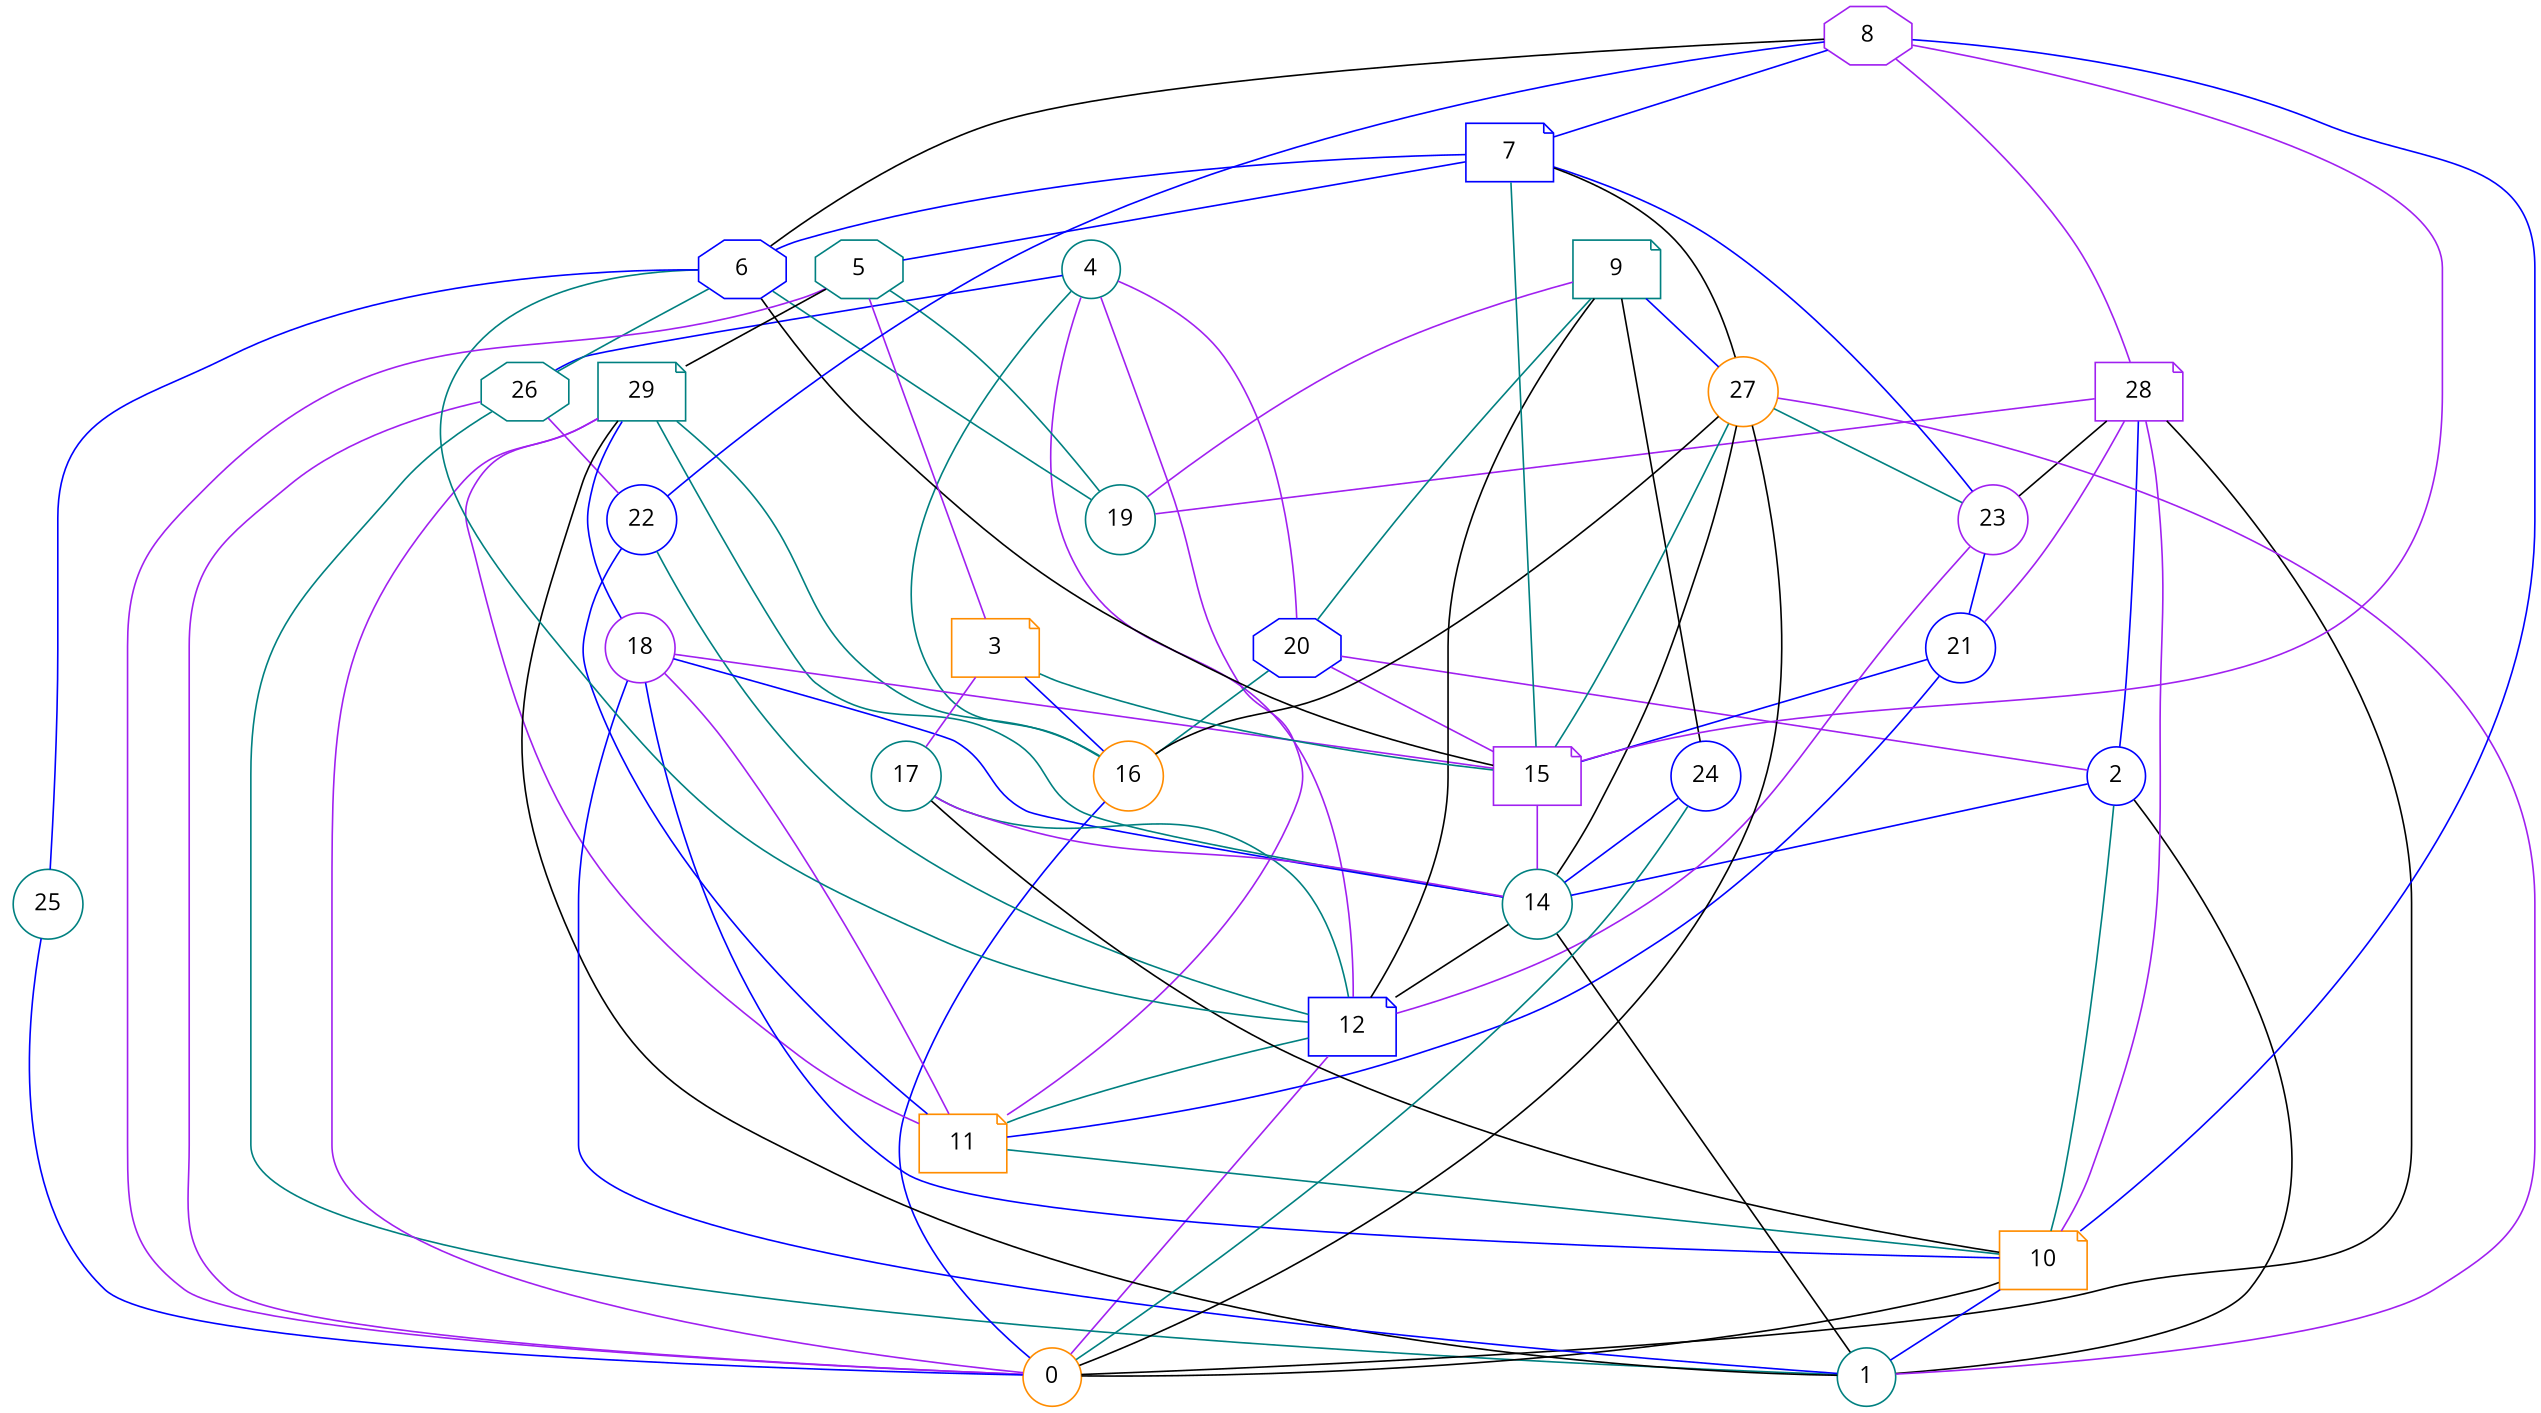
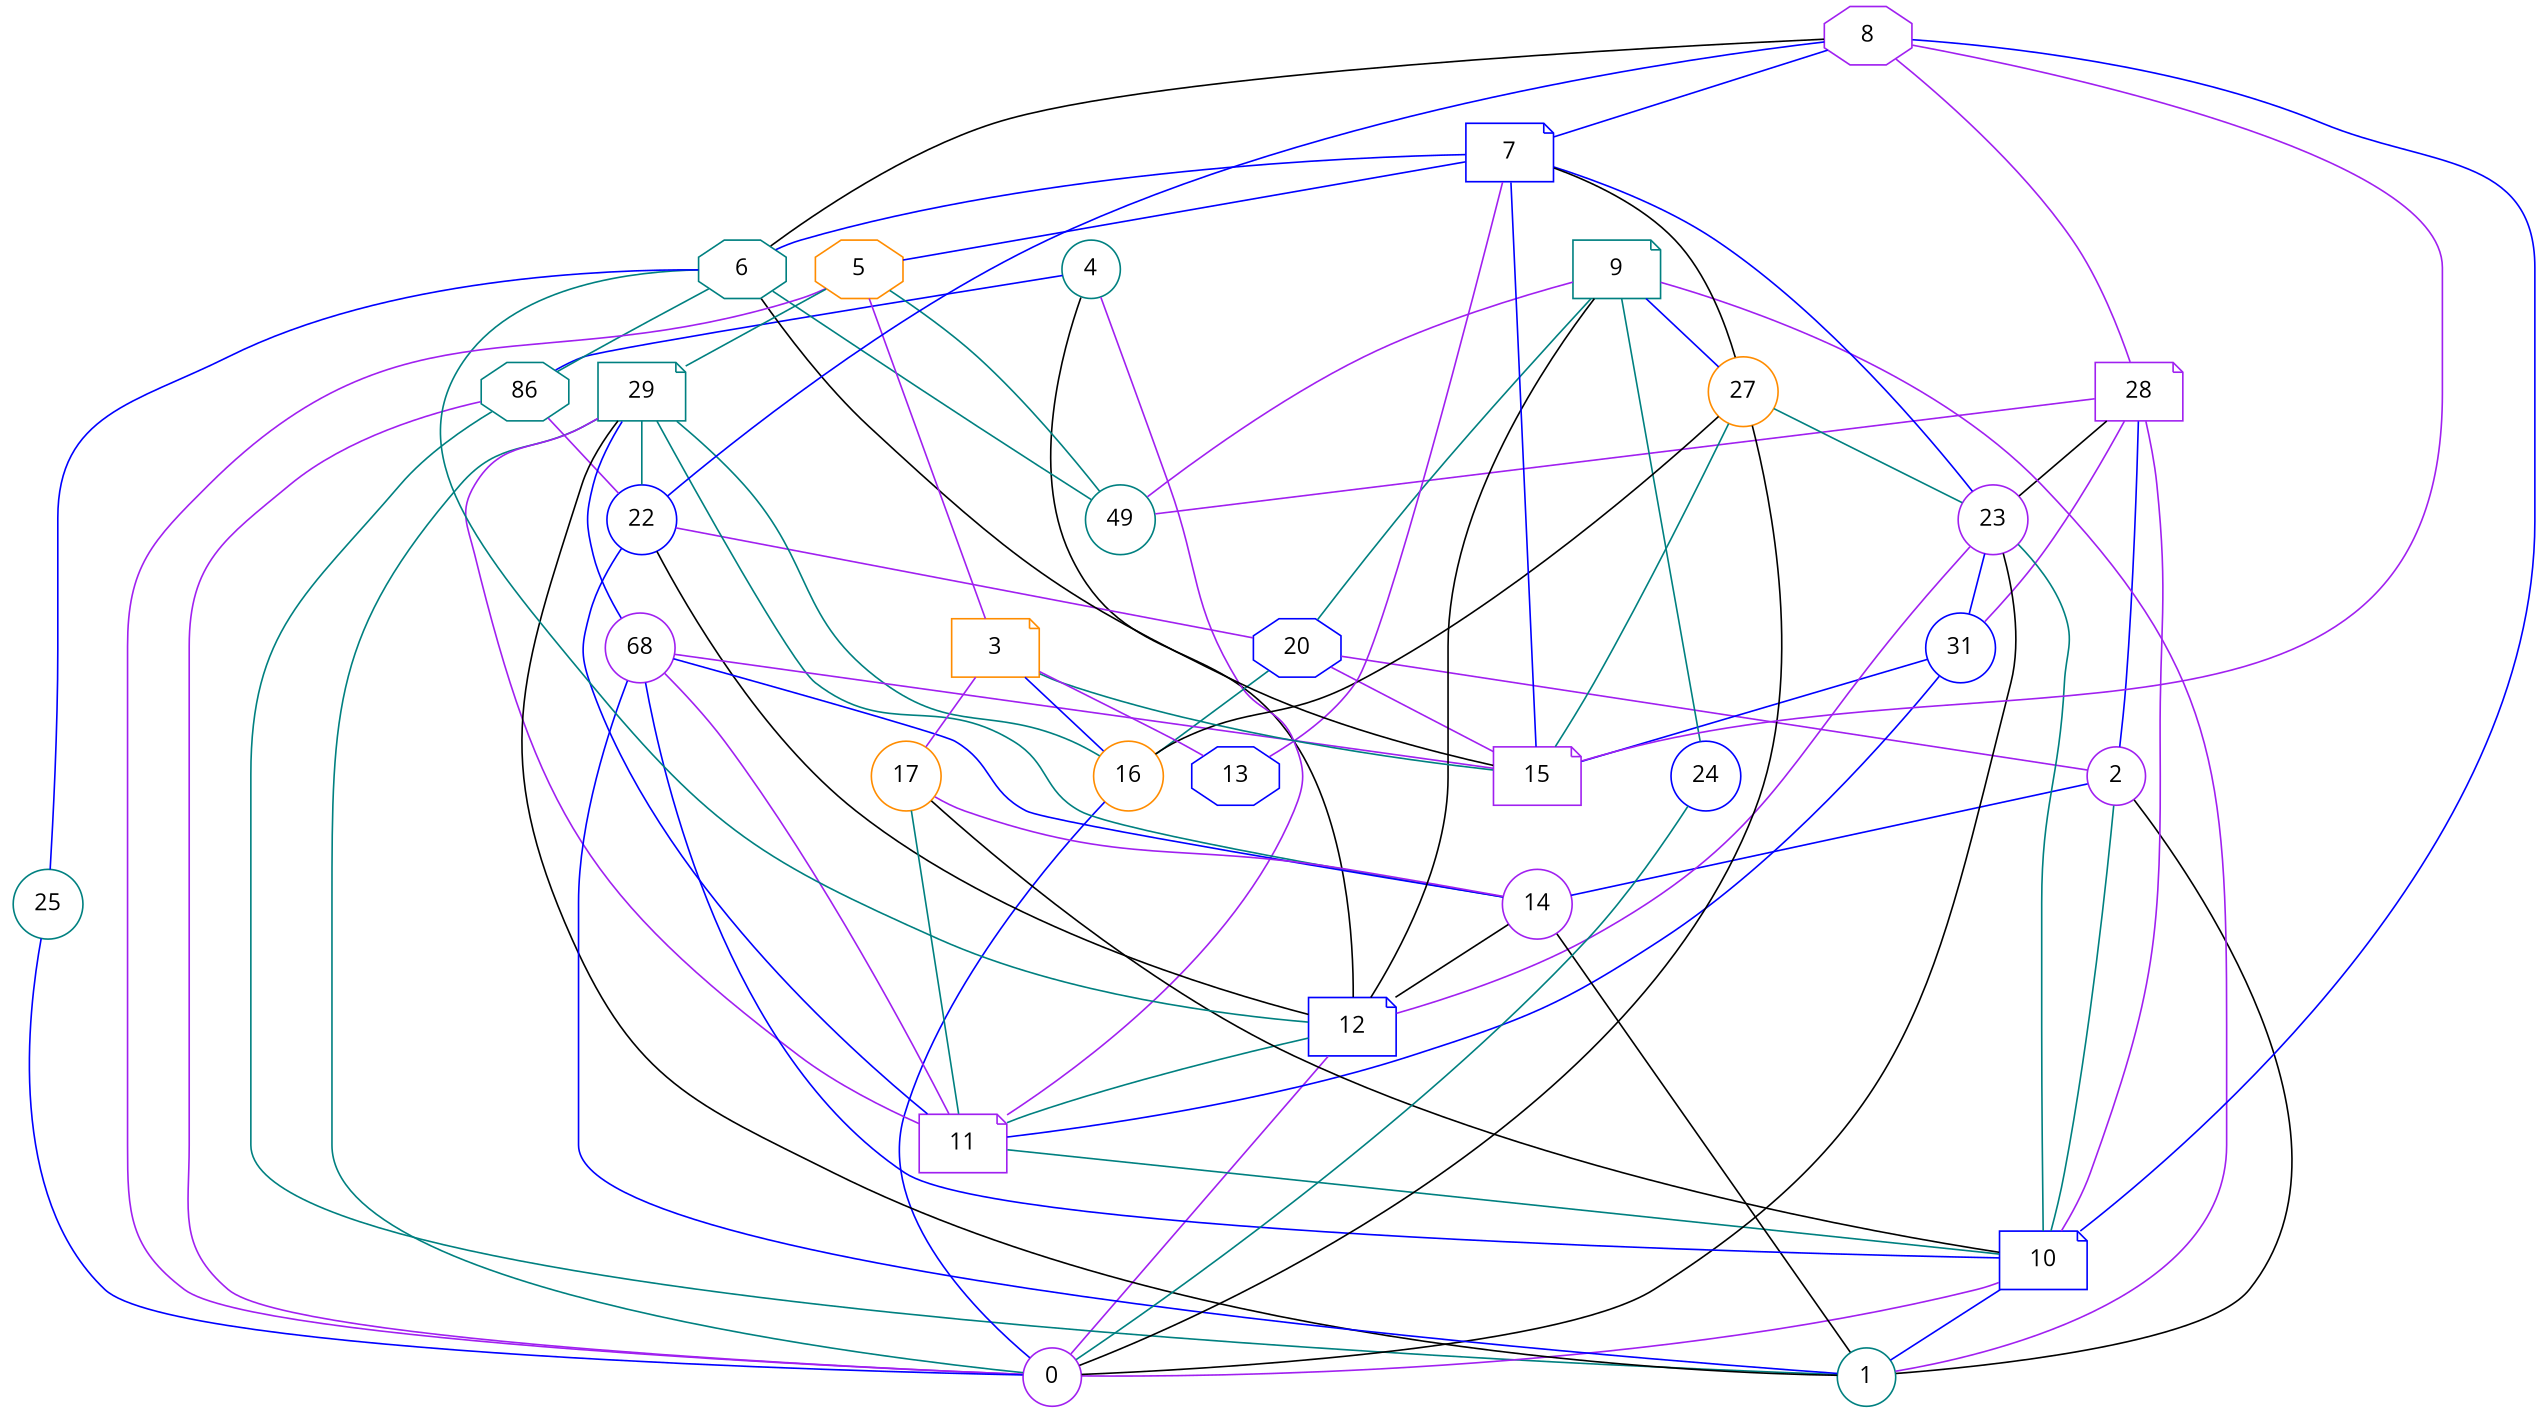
node "6": color blue -> teal
node "5": color teal -> darkorange
edge "5" -- "29": color black -> teal
node "26": label "26" -> "86"
edge "4" -- "20": now "22" -- "20"
edge "7" -- "15": color teal -> blue
edge "29" -- "22": added
node "19": label "19" -> "49"
edge "9" -- "24": color black -> teal
edge "4" -- "16": removed
edge "4" -- "12": color purple -> black
node "18": label "18" -> "68"
node "21": label "21" -> "31"
edge "27" -- "14": removed
node "17": color teal -> darkorange
node "13": added
node "2": color blue -> purple
edge "17" -- "12": now "17" -- "11"
edge "15" -- "14": removed
edge "24" -- "14": removed
edge "22" -- "12": color teal -> black
edge "23" -- "10": added
edge "27" -- "1": now "9" -- "1"
node "14": color teal -> purple
edge "29" -- "0": color purple -> teal
node "11": color darkorange -> purple
node "10": color darkorange -> blue
edge "28" -- "0": now "23" -- "0"
edge "10" -- "0": color black -> purple
node "0": color darkorange -> purple
